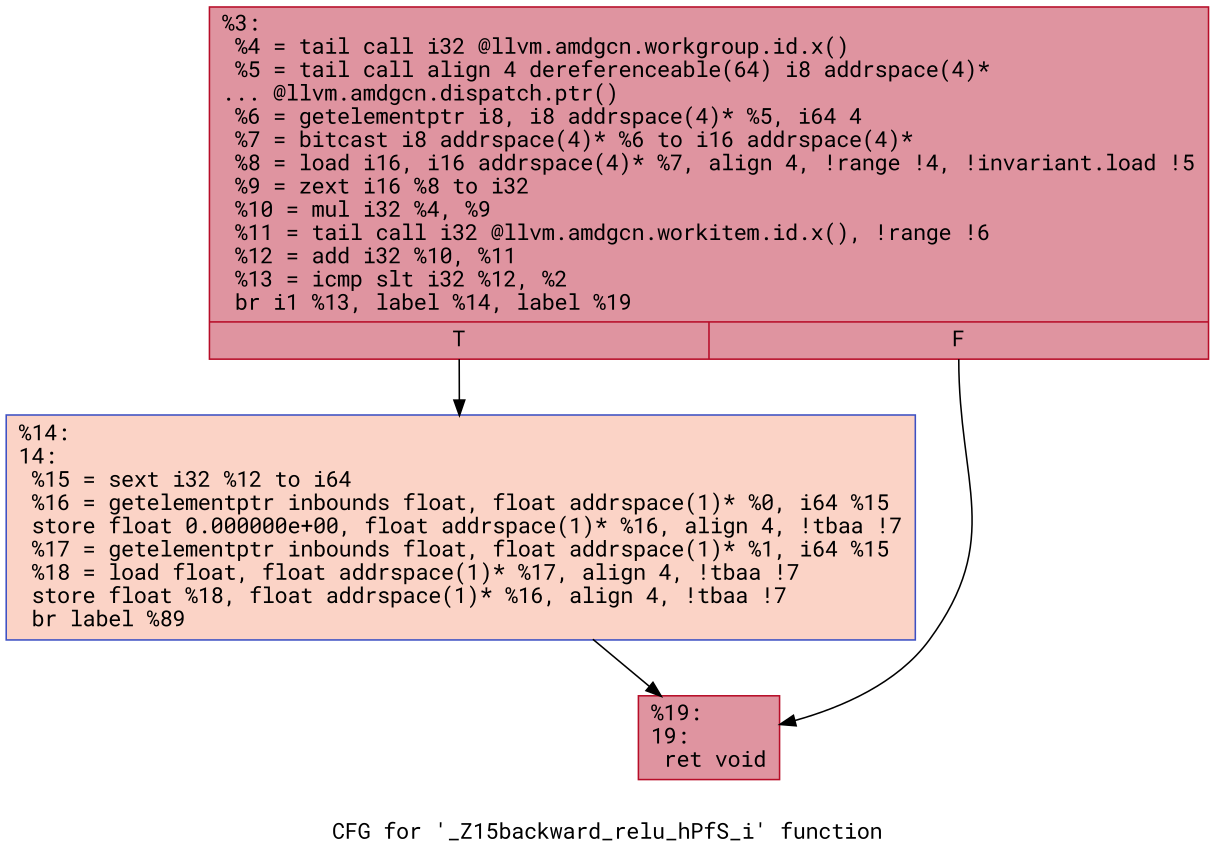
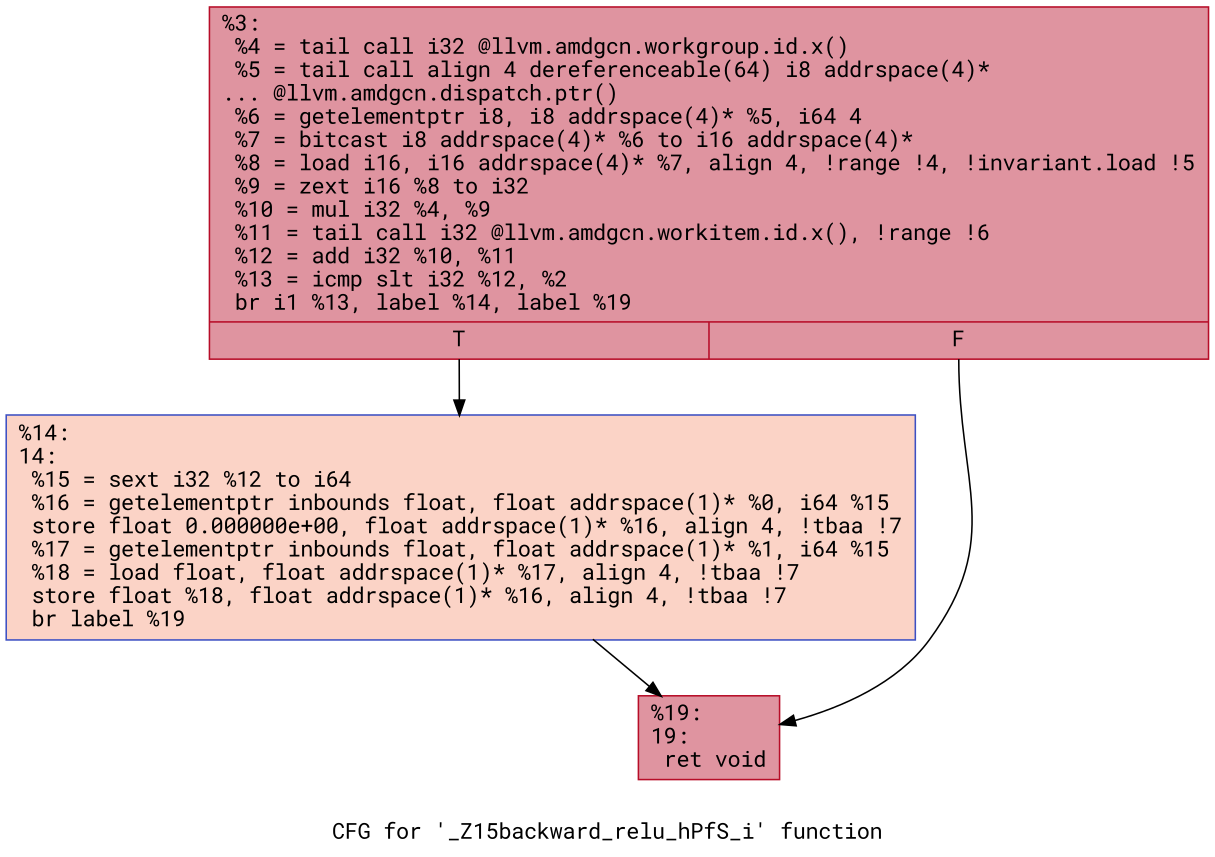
node "%14:": text "br label %89" -> "br label %19"
